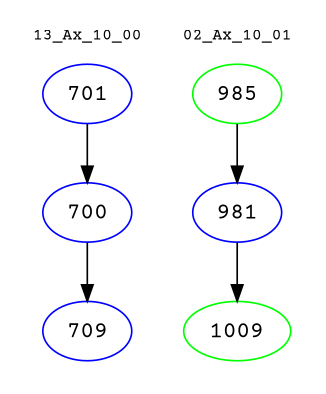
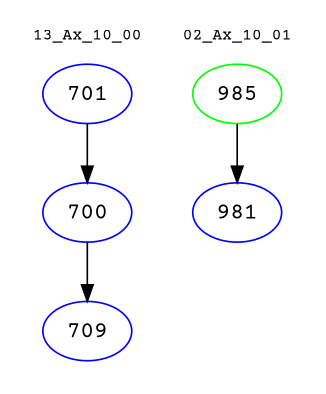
node "1009": removed
